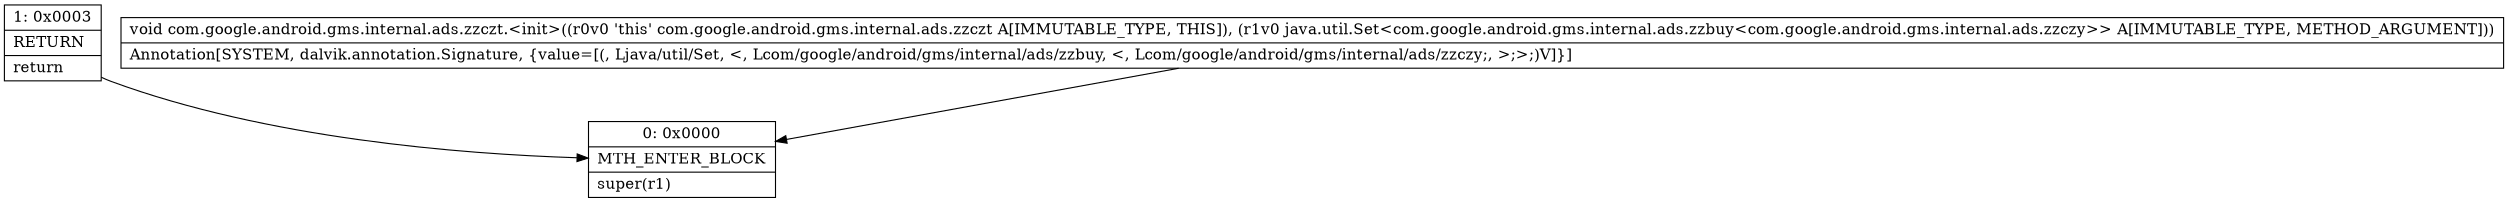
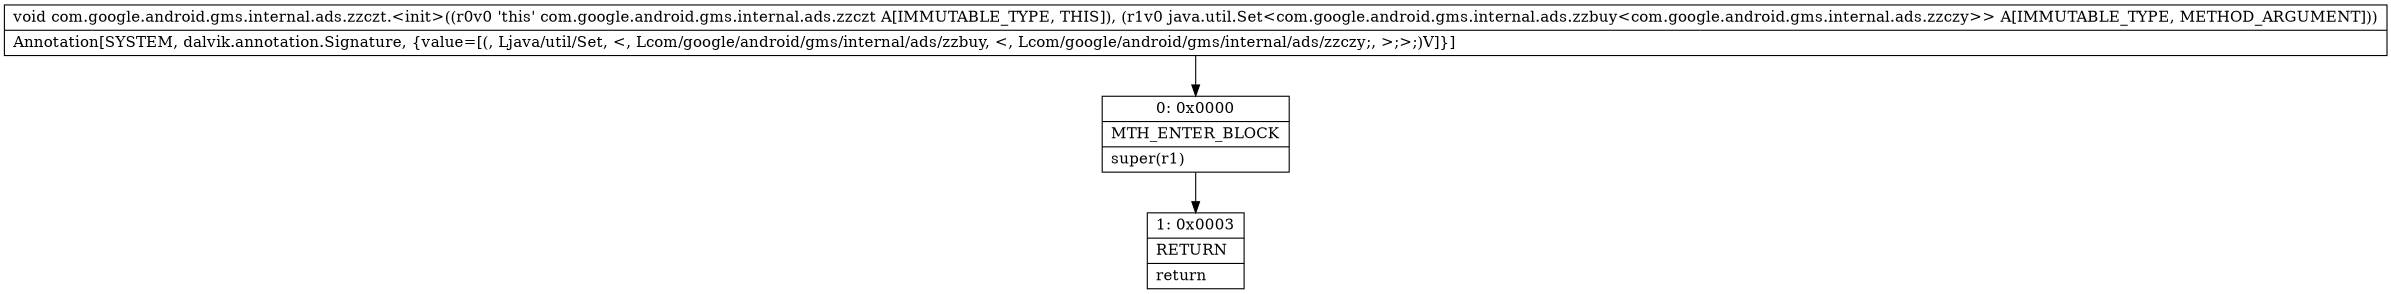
edge "1: 0x0003" -> "0: 0x0000": reversed
